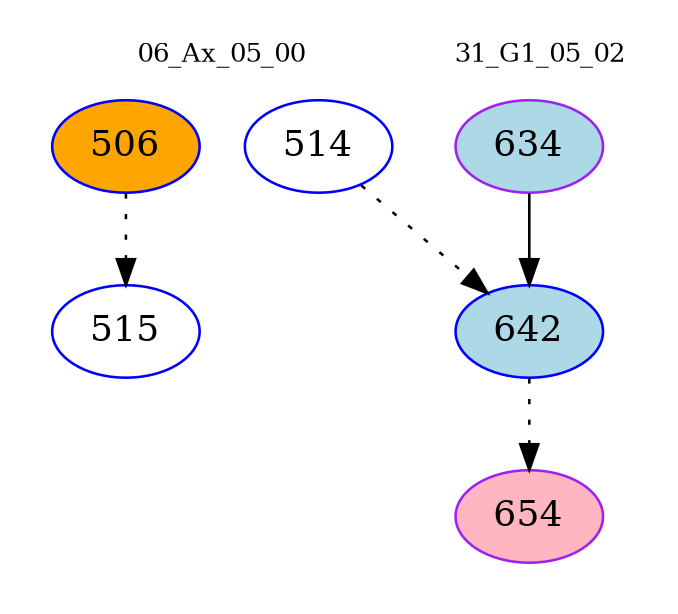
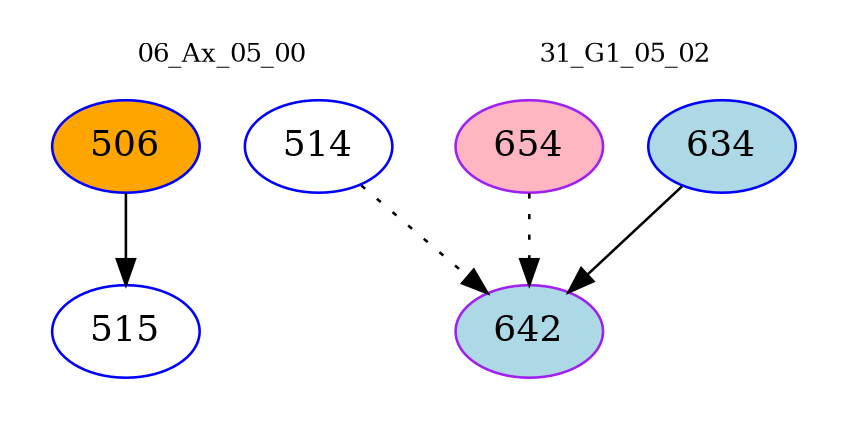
node "634": color purple -> blue
edge "506" -> "515": style dotted -> solid
node "642": color blue -> purple
edge "642" -> "654": reversed
